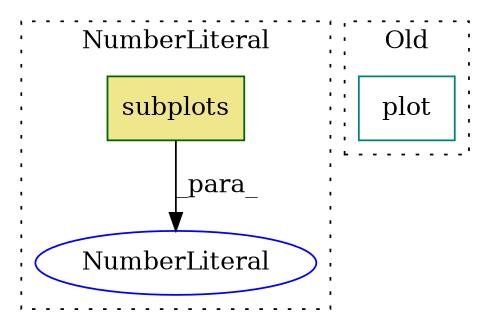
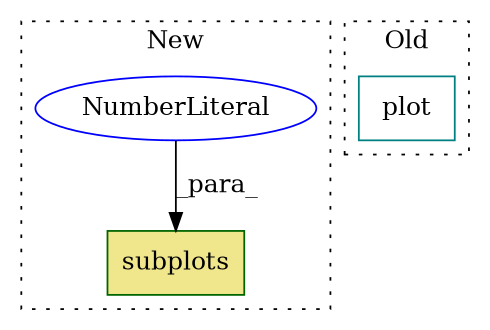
cluster "NumberLiteral": label "NumberLiteral" -> "New"
edge "subplots" -> "NumberLiteral": reversed
